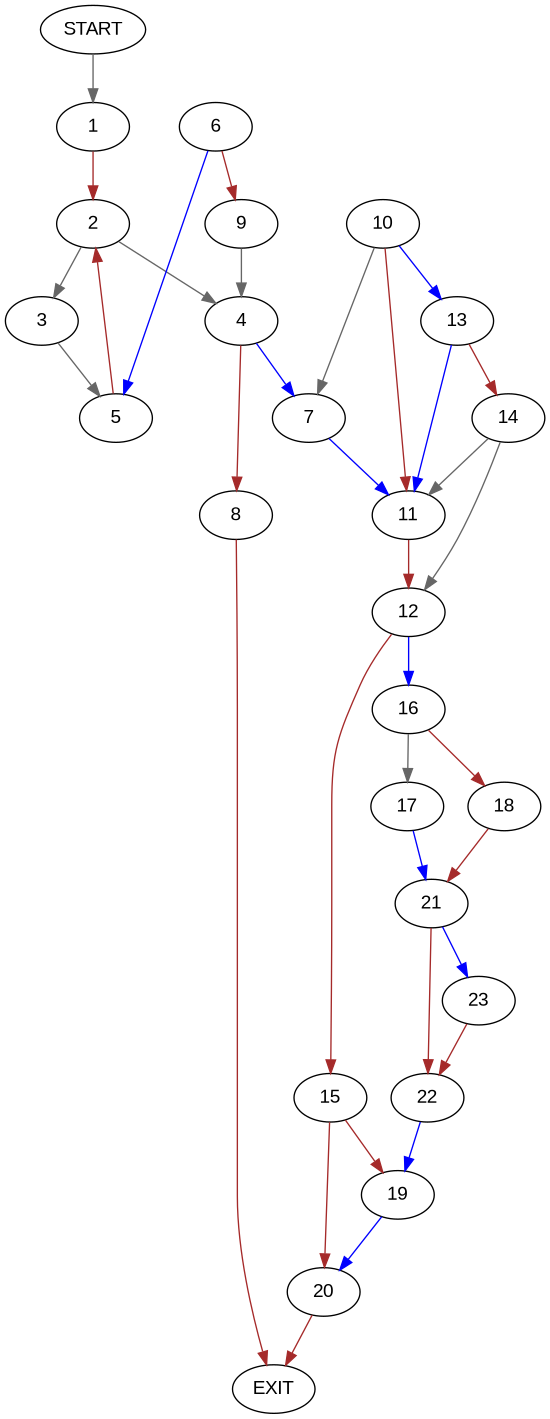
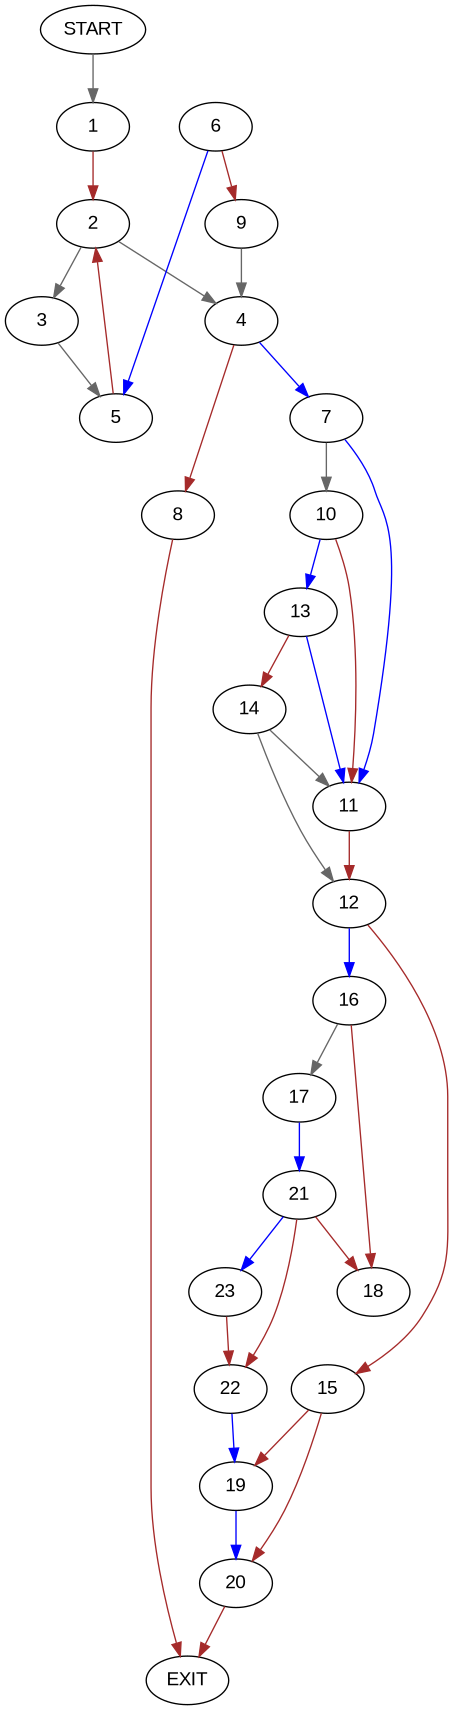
edge "10" -> "7": reversed
edge "18" -> "21": reversed
